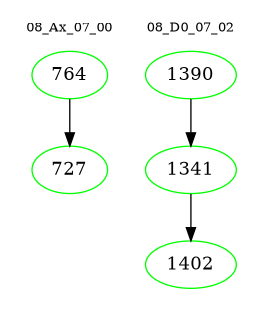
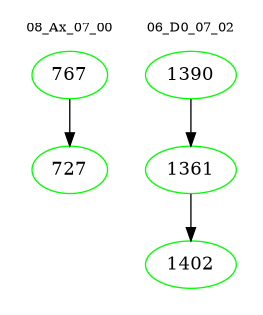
cluster "08_D0_07_02": label "08_D0_07_02" -> "06_D0_07_02"
node "764": label "764" -> "767"
node "1341": label "1341" -> "1361"
